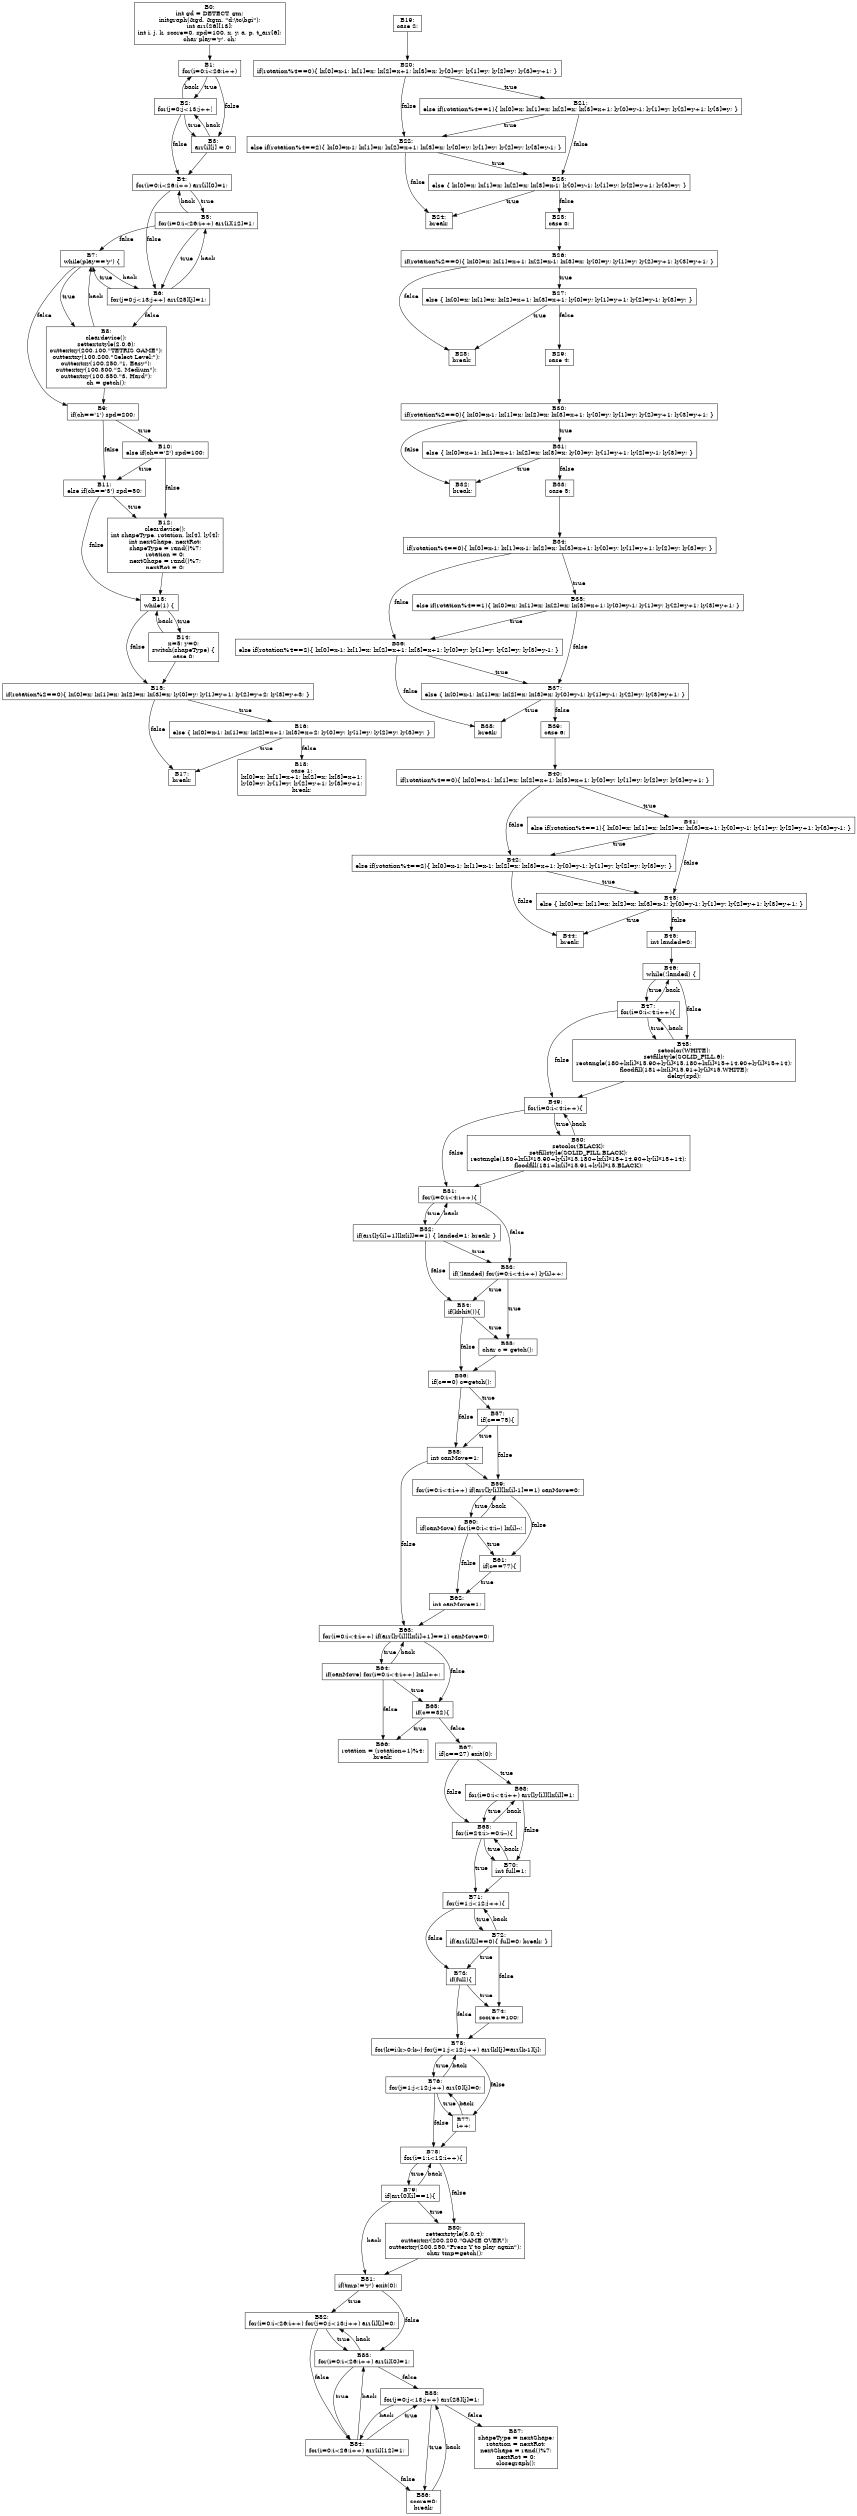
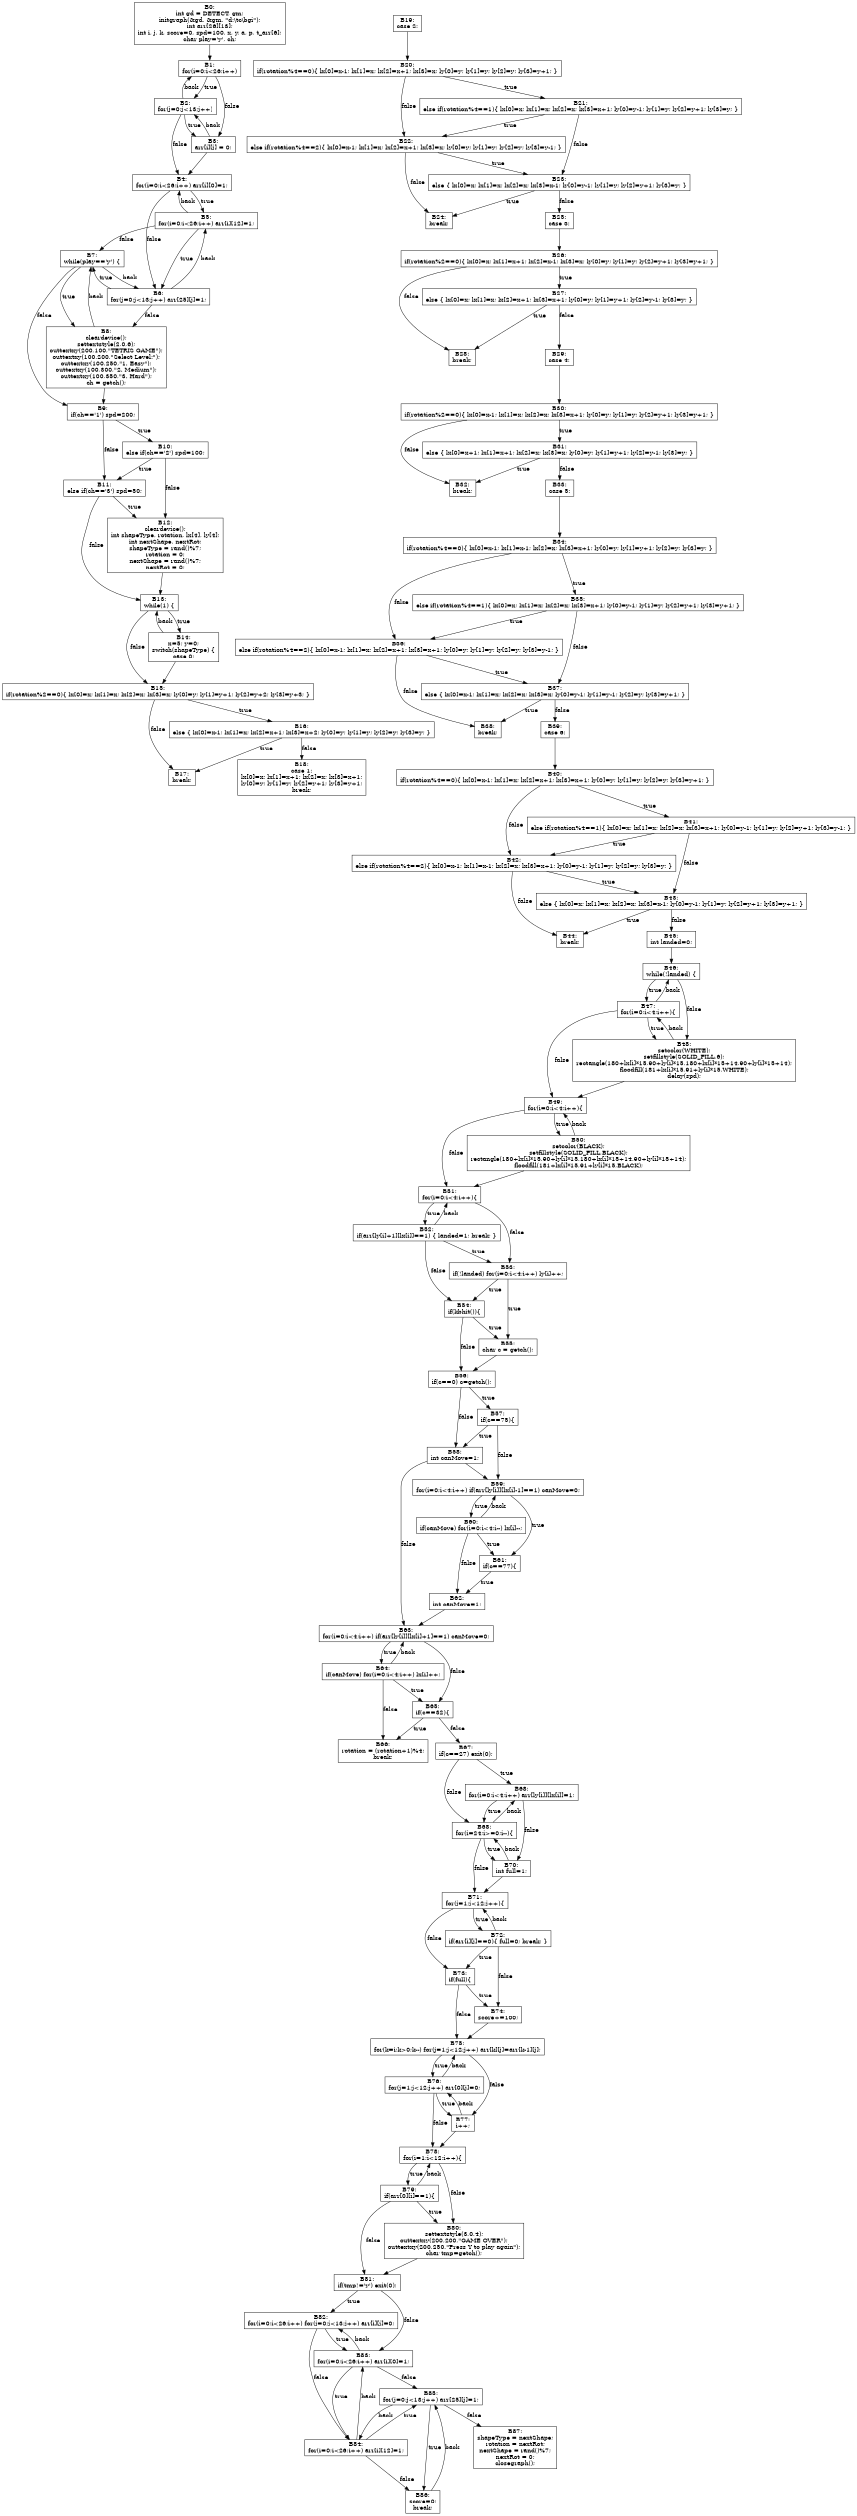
edge "B59: for(i=0;i<4;i++) if(arr[ly[i]][lx[i]-1]==1) canMove=0;" -> "B61: if(c==77){": label "false" -> "true"
edge "B68: for(i=24;i>=0;i--){" -> "B71: for(j=1;j<12;j++){": label "true" -> "false"
edge "B79: if(arr[0][i]==1){" -> "B81: if(tmp!='y') exit(0);": label "back" -> "false"
